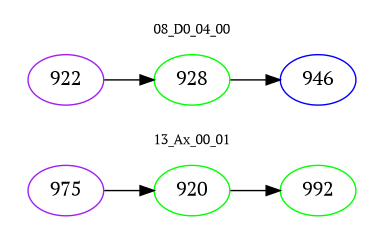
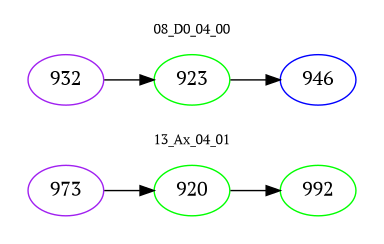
node "922": label "922" -> "932"
node "928": label "928" -> "923"
cluster "13_Ax_00_01": label "13_Ax_00_01" -> "13_Ax_04_01"
node "975": label "975" -> "973"
